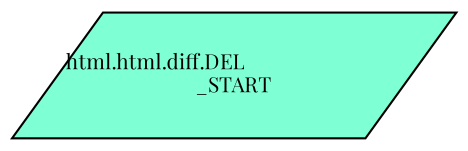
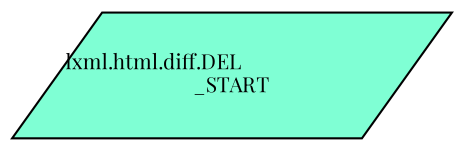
node "html.html.diff.DEL _START": label "html.html.diff.DEL _START" -> "lxml.html.diff.DEL _START"
